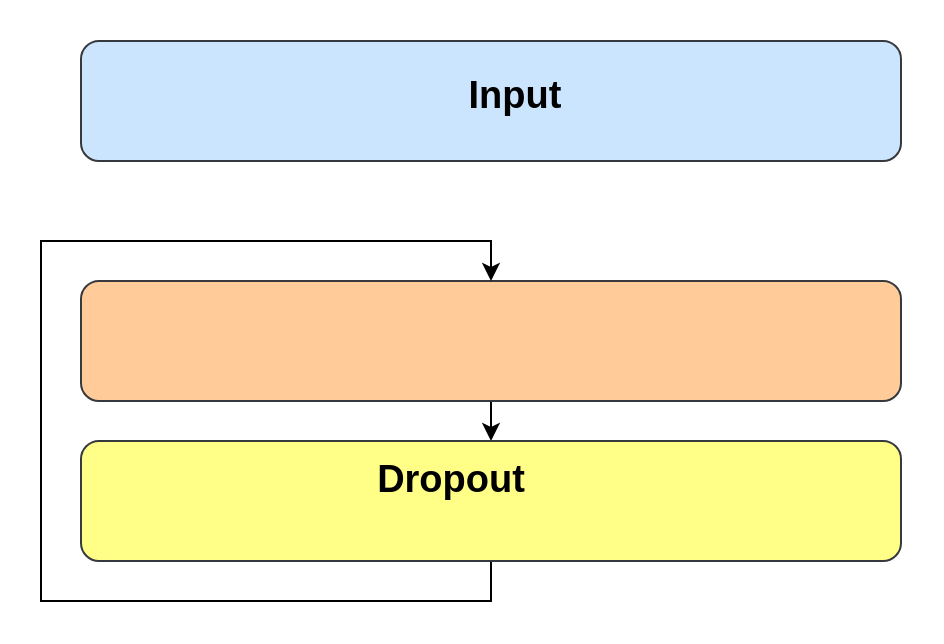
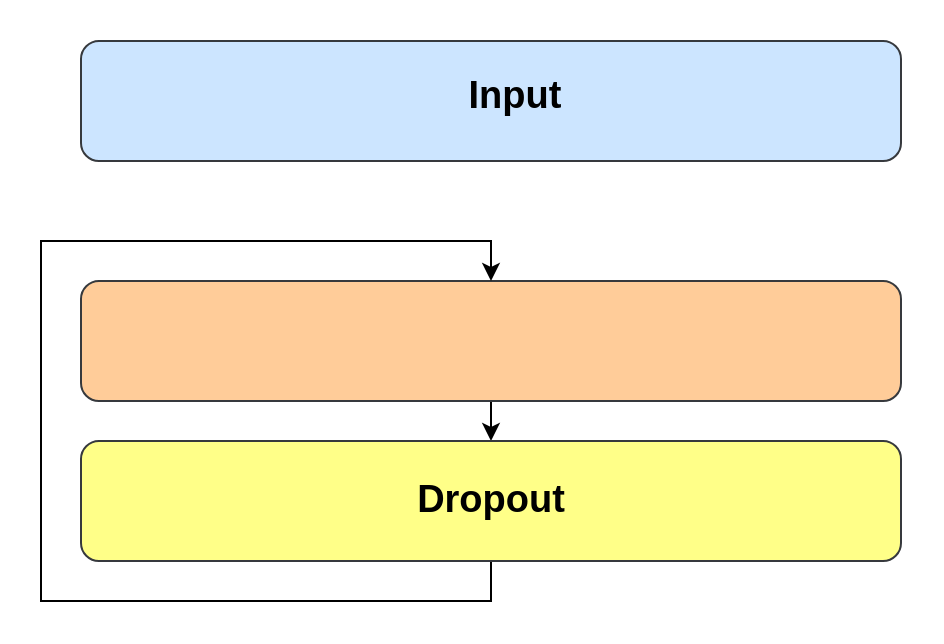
node "Dropout": moved (451, 481) -> (491, 501)
